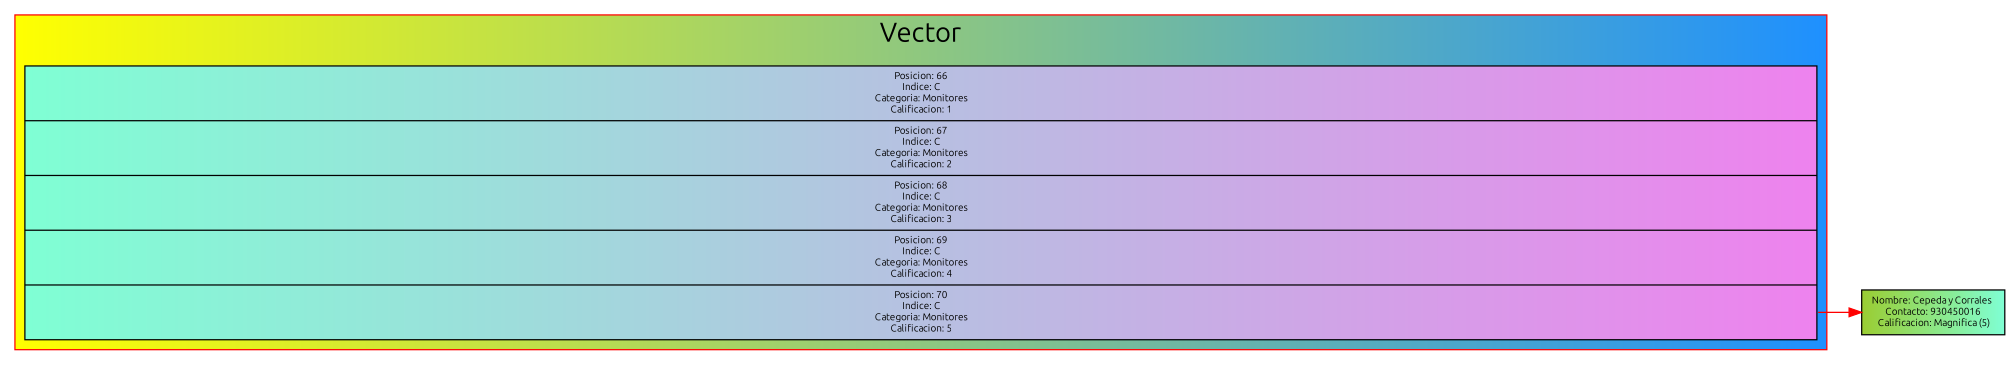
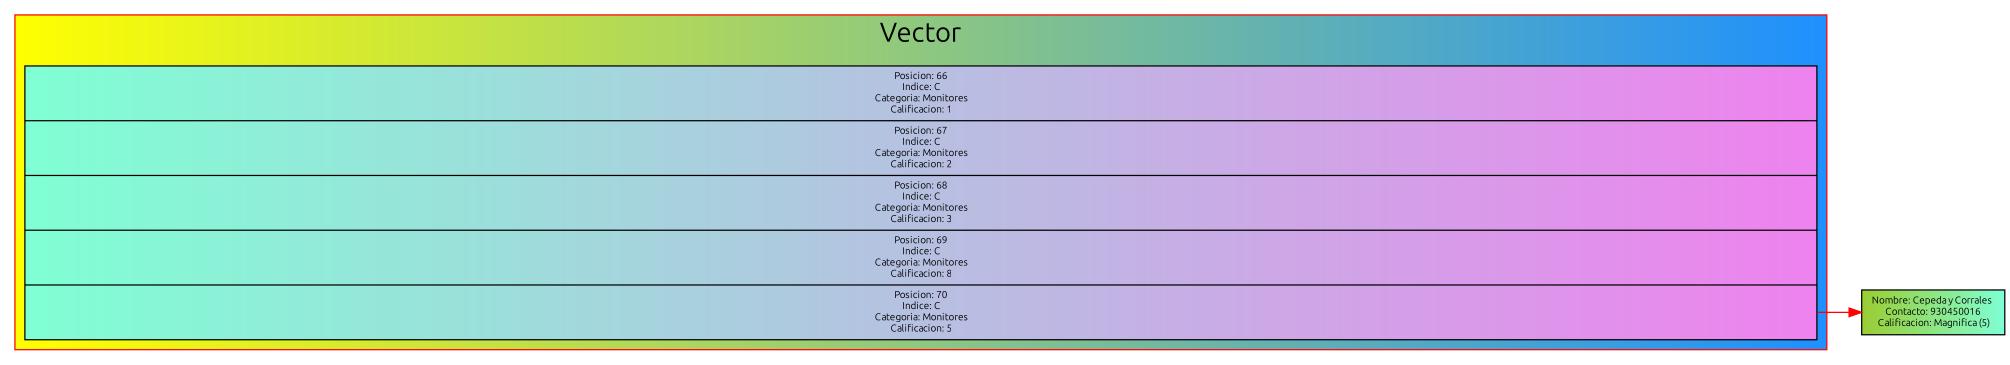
node "Posicion: 66": text "Calificacion: 4" -> "Calificacion: 8"
